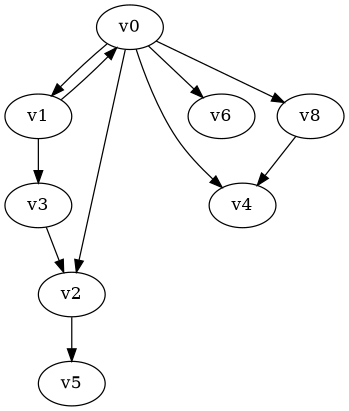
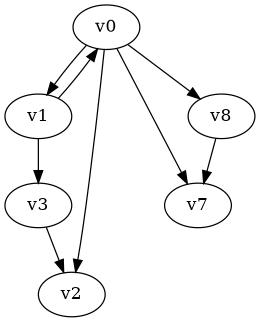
node "v6": removed
node "v4": label "v4" -> "v7"
node "v5": removed
